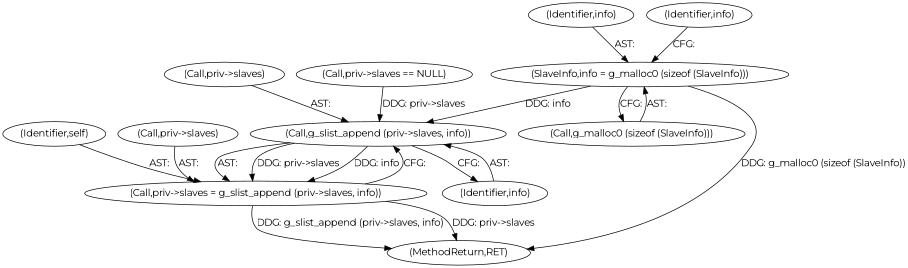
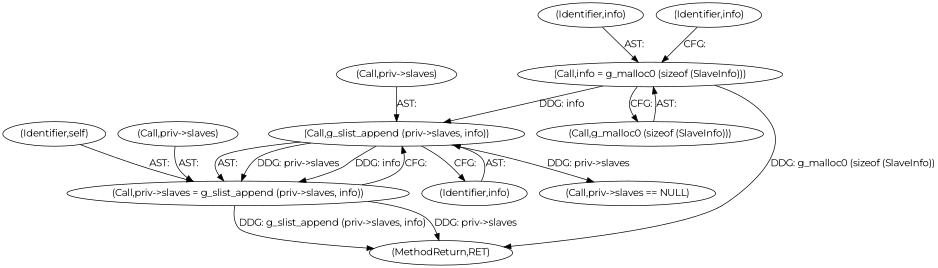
node "(SlaveInfo,info = g_malloc0 (sizeof (SlaveInfo)))": label "(SlaveInfo,info = g_malloc0 (sizeof (SlaveInfo)))" -> "(Call,info = g_malloc0 (sizeof (SlaveInfo)))"
edge "(Call,priv->slaves == NULL)" -> "(Call,g_slist_append (priv->slaves, info))": reversed
